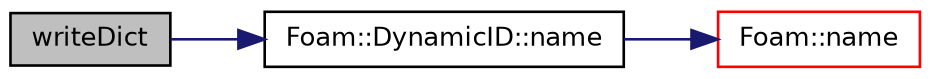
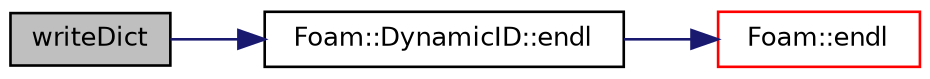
node "Foam::DynamicID::name": label "Foam::DynamicID::name" -> "Foam::DynamicID::endl"
node "Foam::name": label "Foam::name" -> "Foam::endl"
